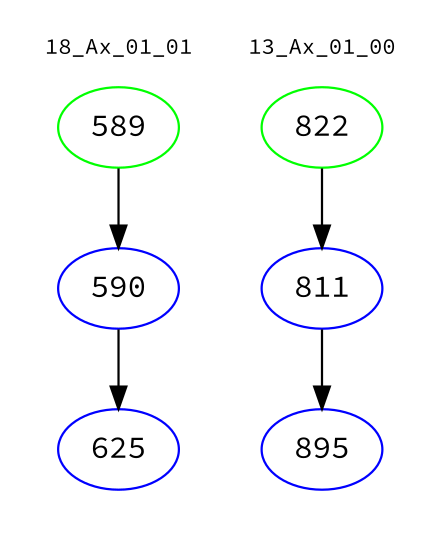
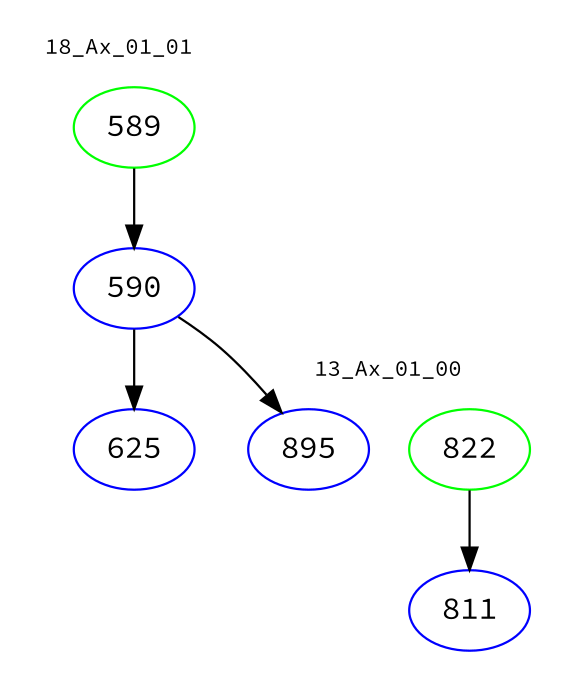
edge "811" -> "895": now "590" -> "895"
